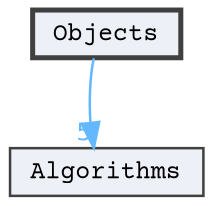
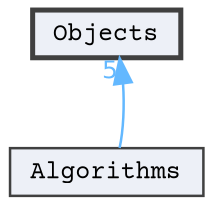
edge "Objects" -> "Algorithms": reversed
